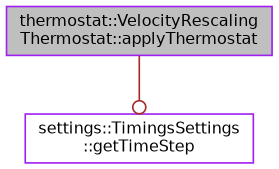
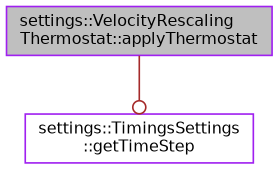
node "thermostat::VelocityRescaling Thermostat::applyThermostat": label "thermostat::VelocityRescaling Thermostat::applyThermostat" -> "settings::VelocityRescaling Thermostat::applyThermostat"
